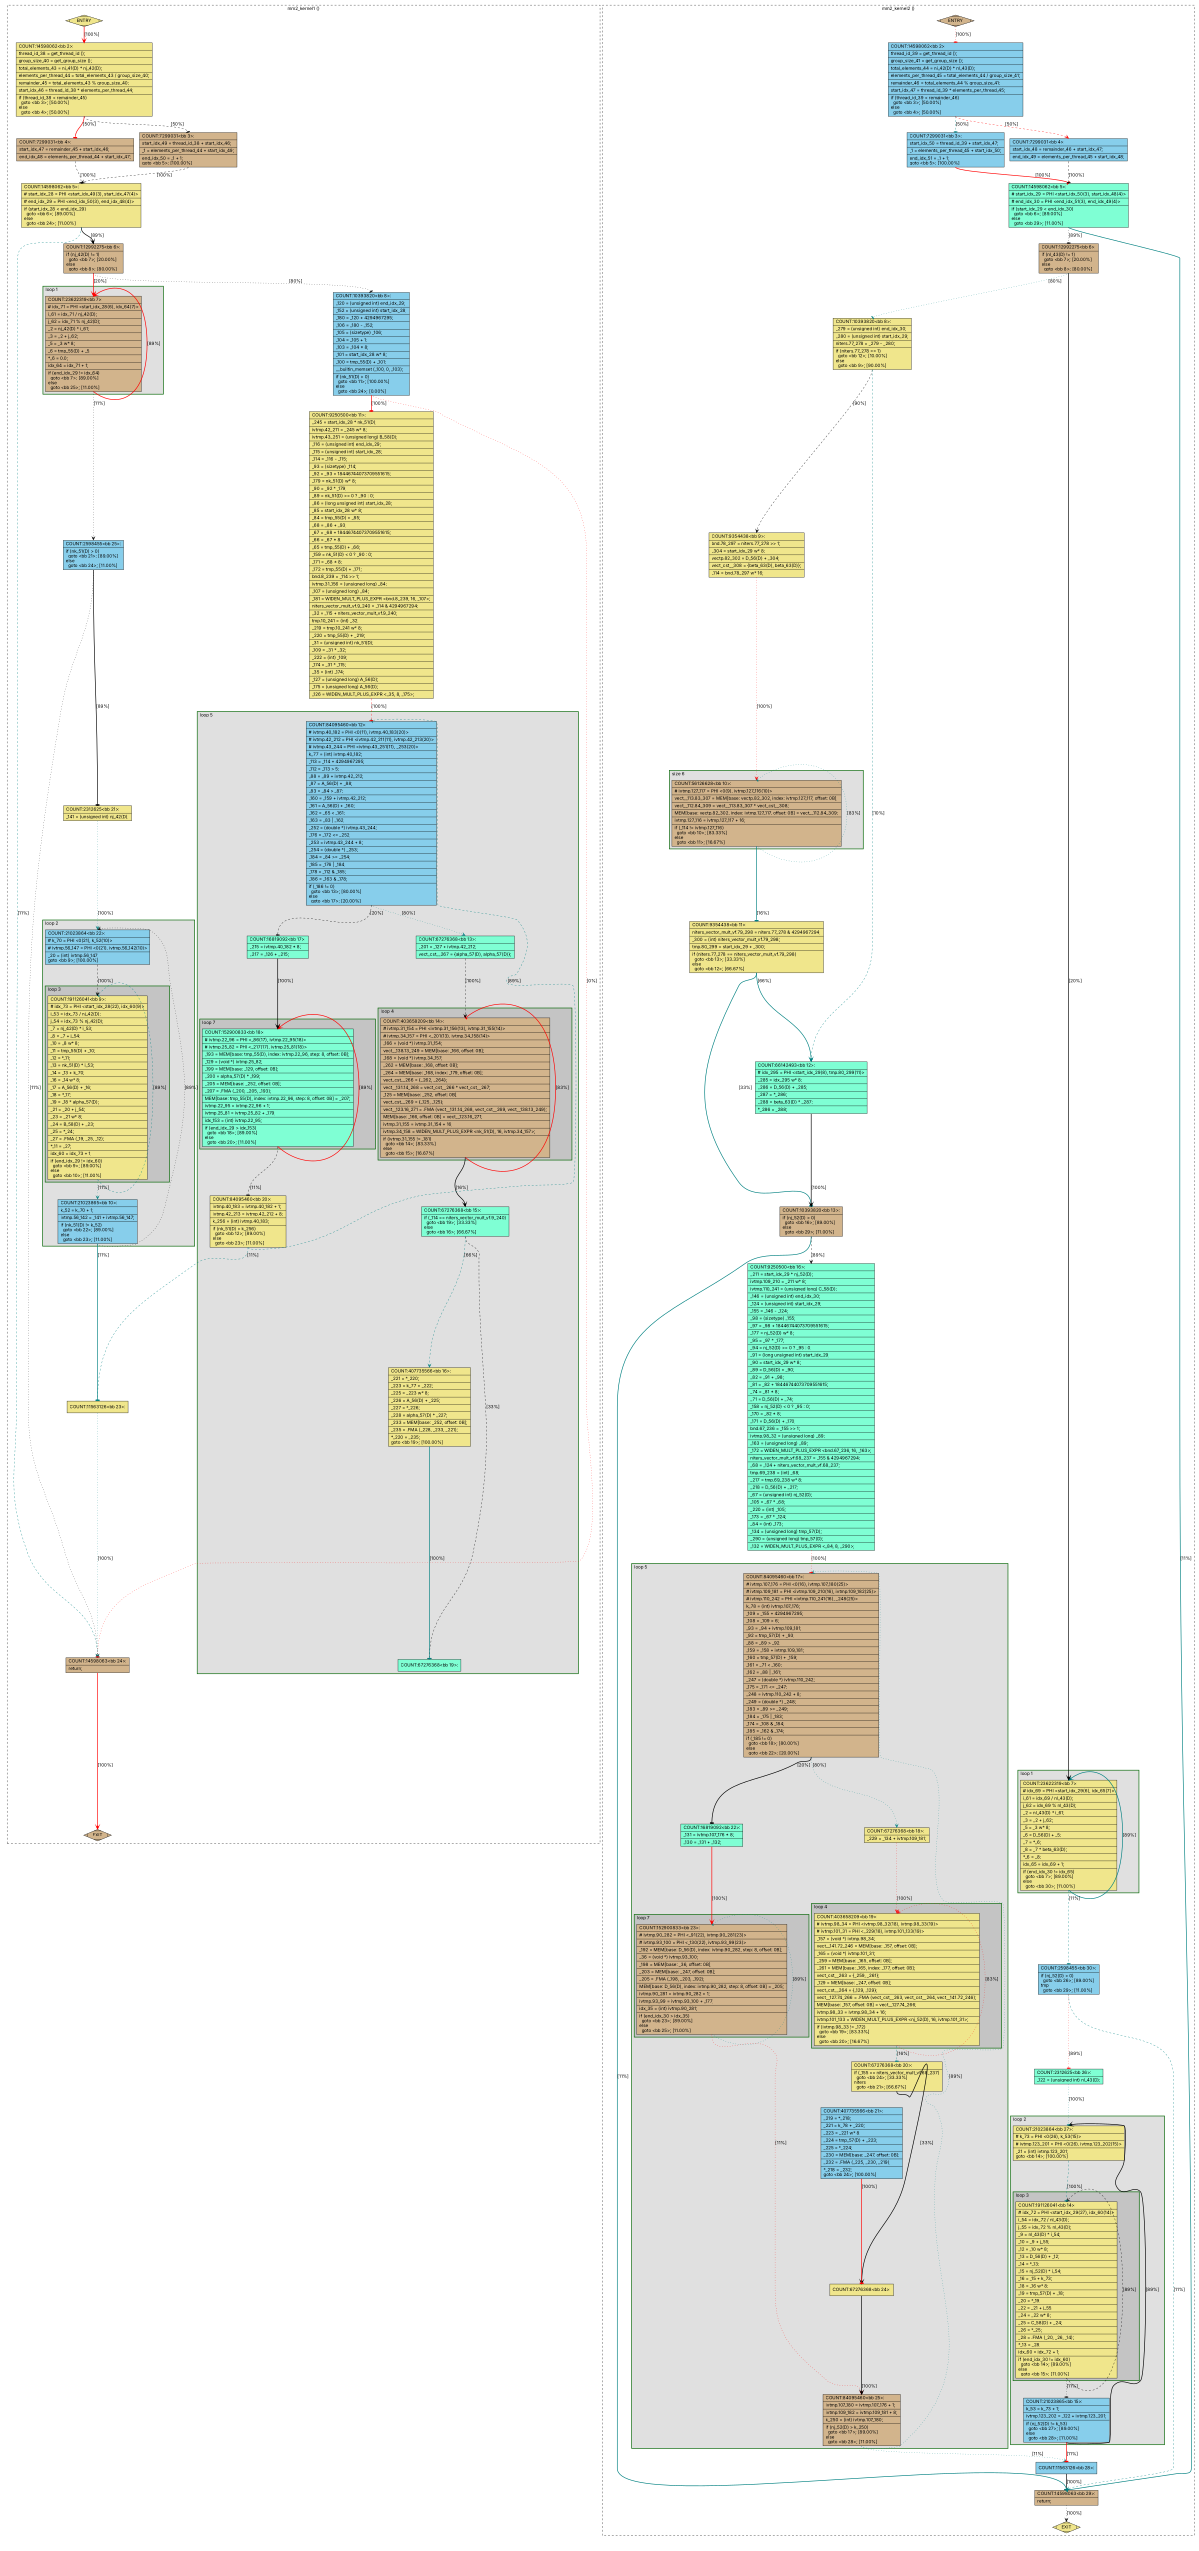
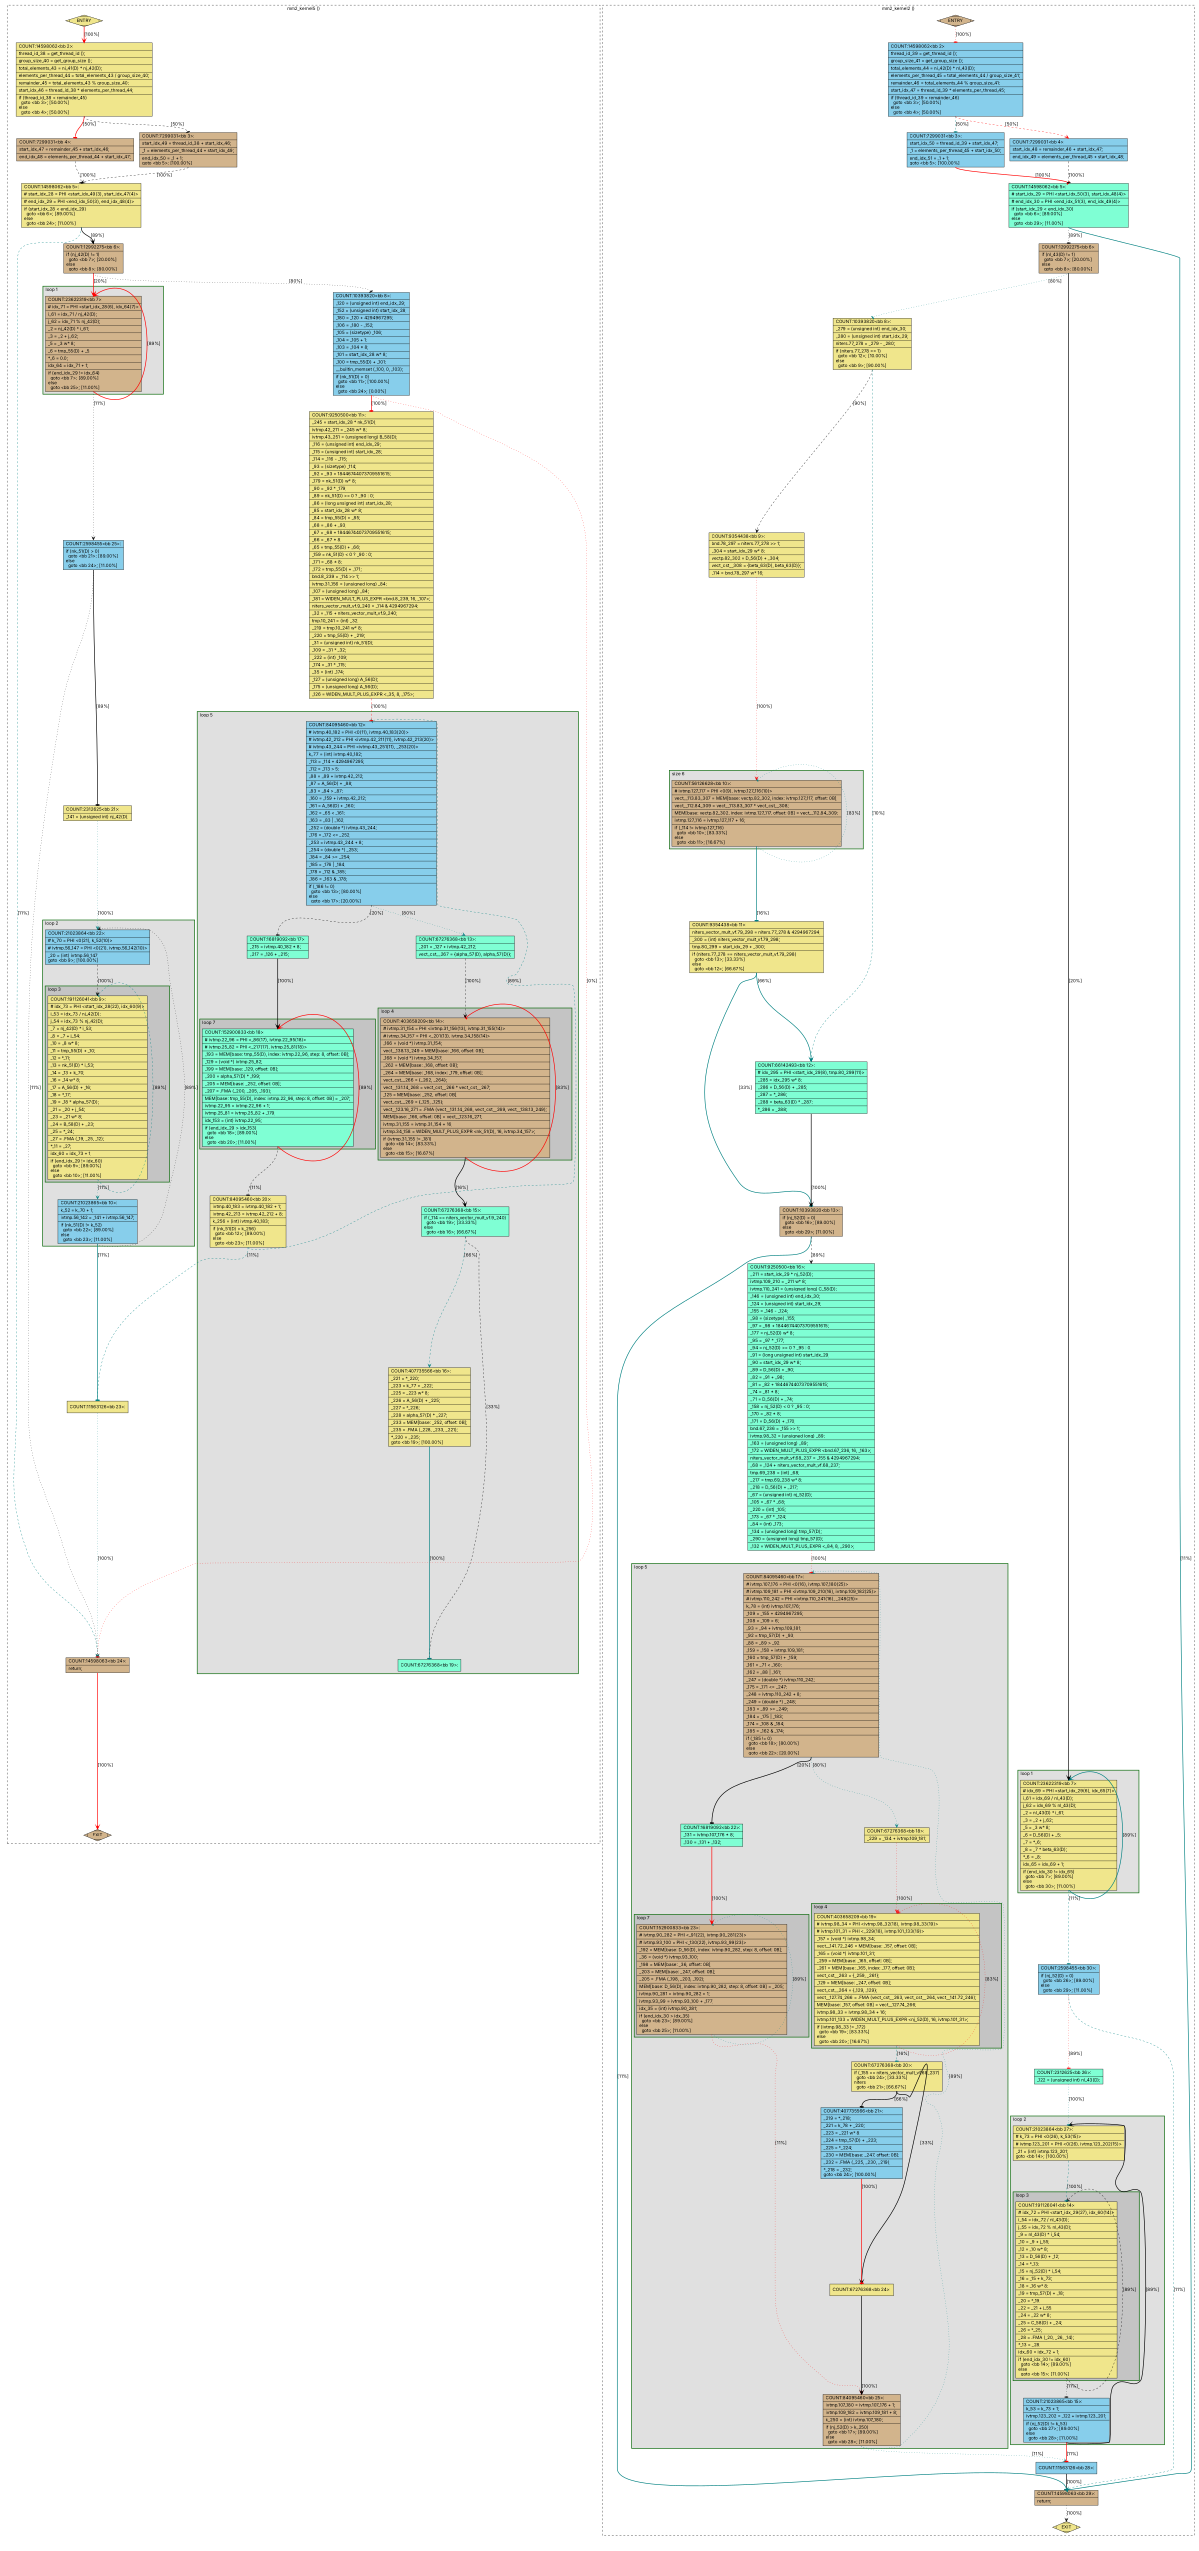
cluster "mm2_kernel1 ()": label "mm2_kernel1 ()" -> "mm2_kernel5 ()"
node "COUNT:2598455<bb 30>:": text "tmp" -> "else"
edge "COUNT:67276368<bb 20>:" -> "COUNT:407735566<bb 21>:": added, label "[66%]"
